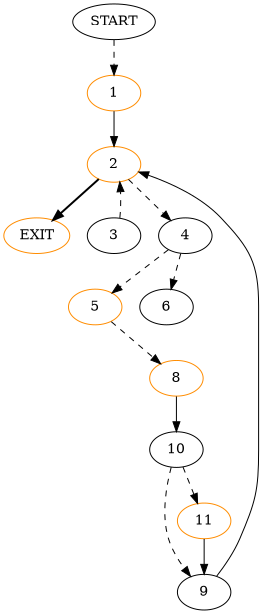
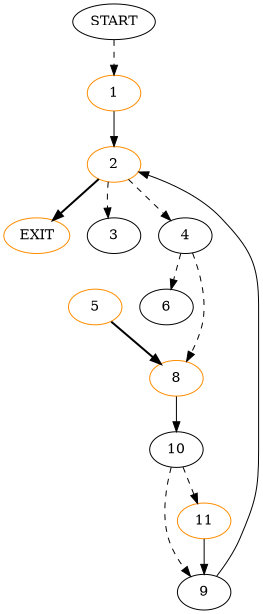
edge "3" -> "2": reversed
edge "4" -> "5": now "4" -> "8"
edge "5" -> "8": style dashed -> bold
